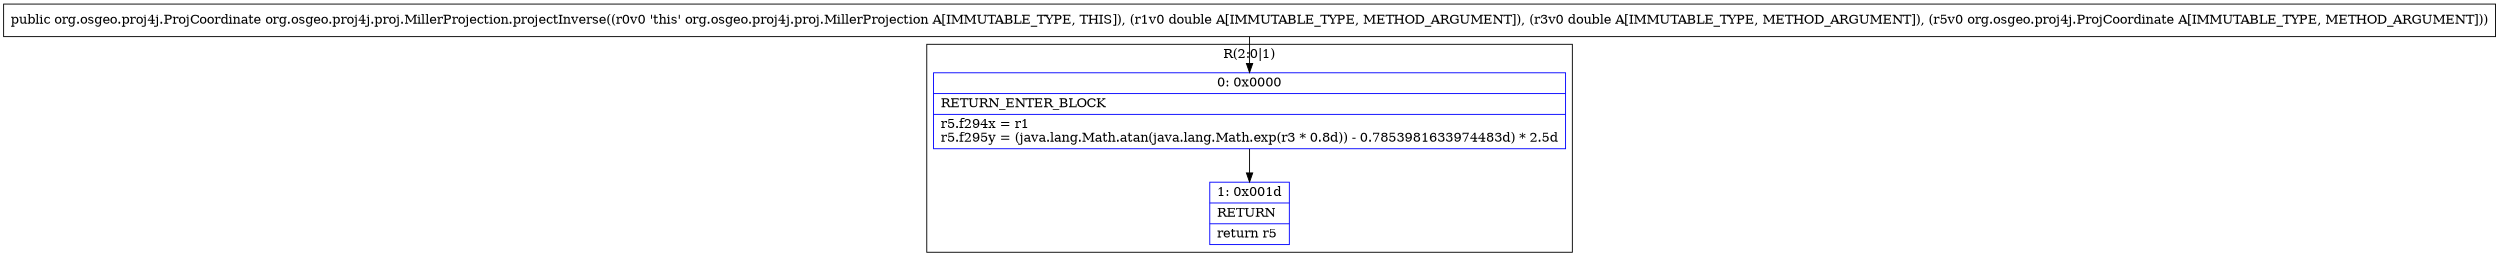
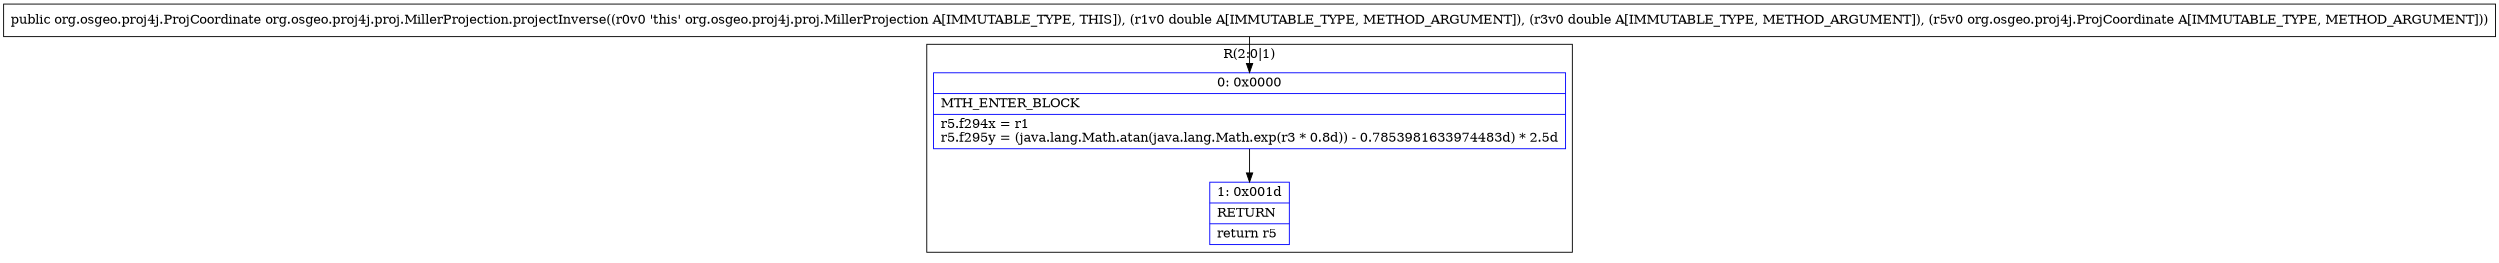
node "0: 0x0000": text "RETURN_ENTER_BLOCK" -> "MTH_ENTER_BLOCK"
